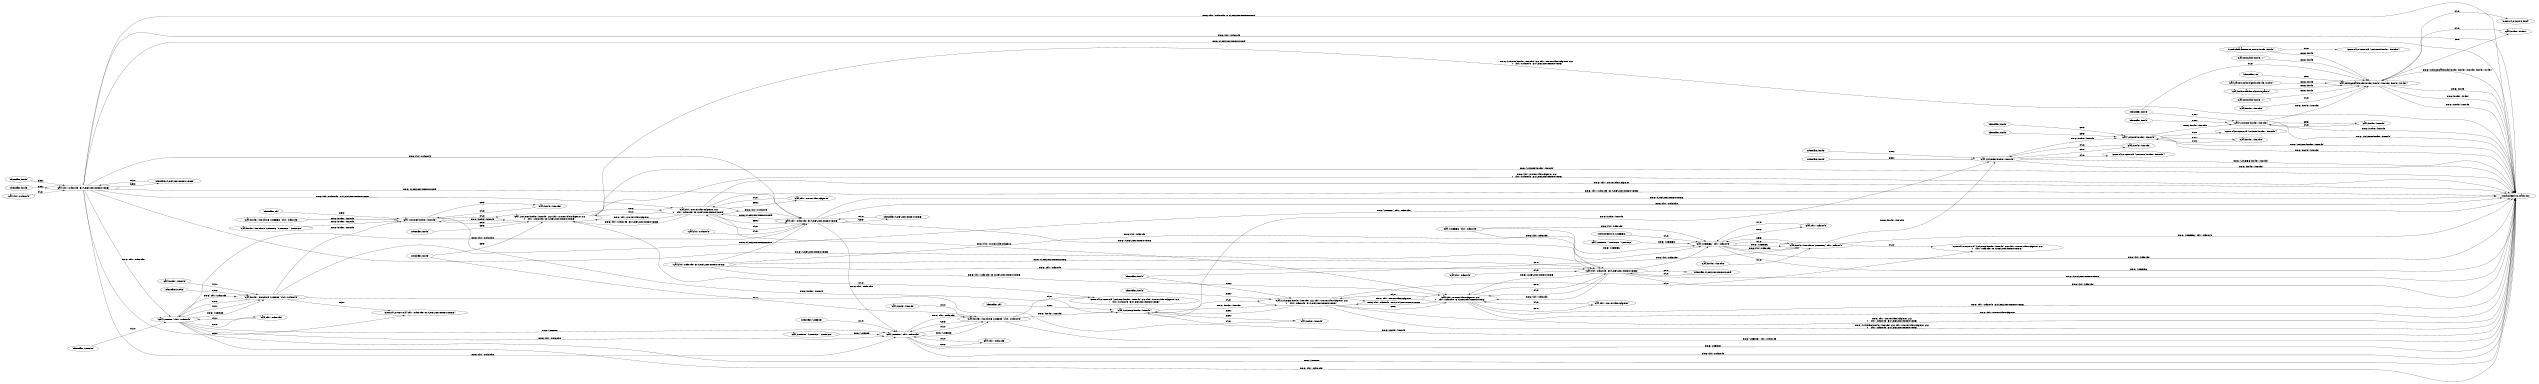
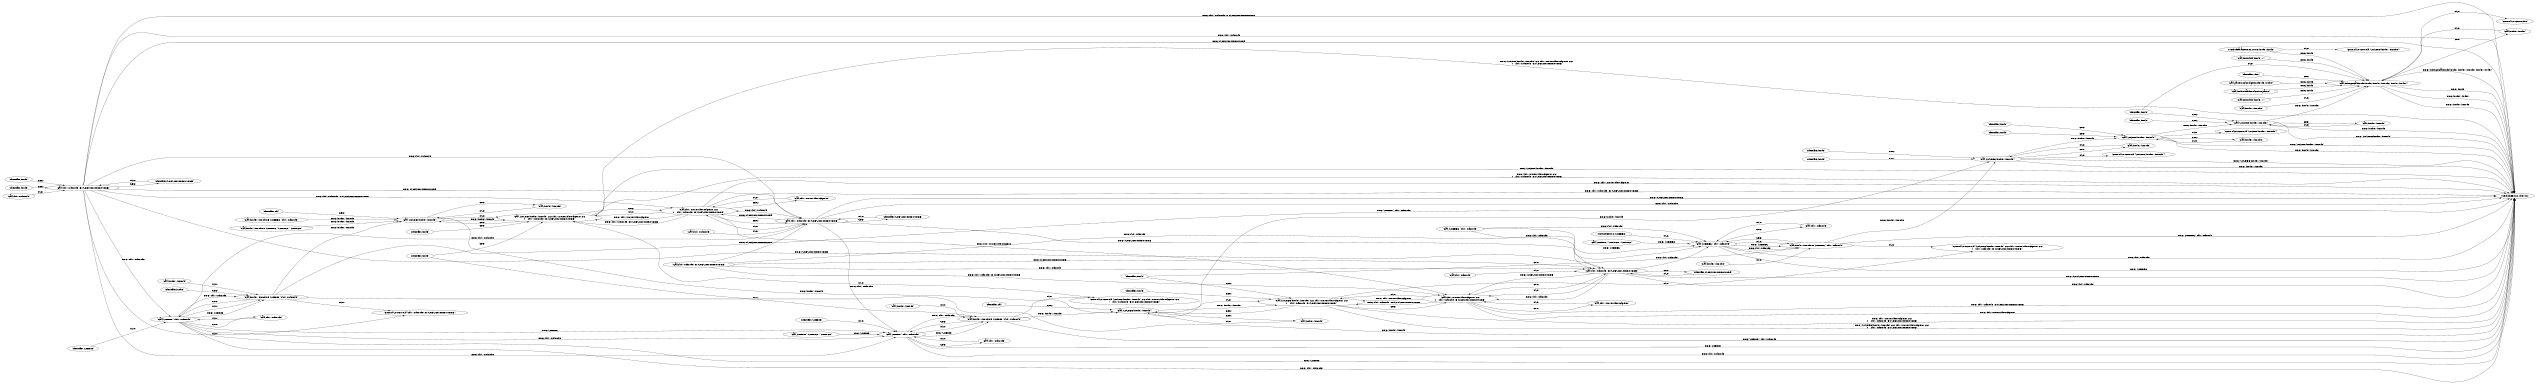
node "(ControlStructure,level)": label "(ControlStructure,level)" -> "(ControlStructure,else)"
node "(Identifier,ret)": label "(Identifier,ret)" -> "(Identifier,rdev)"
node "(MethodReturn,static int)": label "(MethodReturn,static int)" -> "(MethodReturn,rdev int)"
